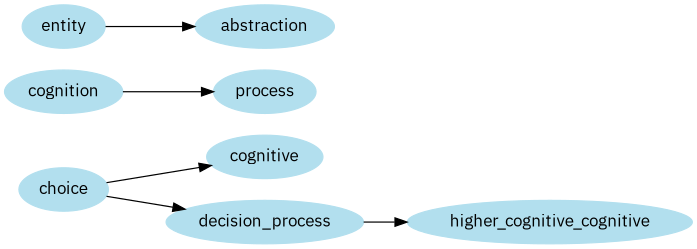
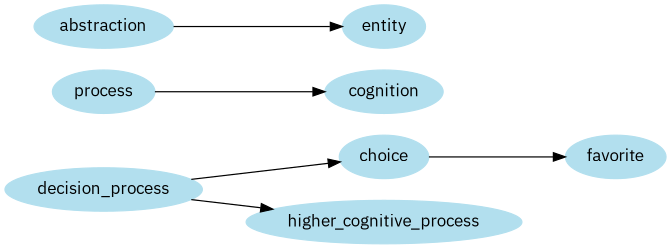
edge "entity" -> "abstraction": reversed
edge "cognition" -> "process": reversed
node "cognitive": label "cognitive" -> "favorite"
edge "choice" -> "decision_process": reversed
node "higher_cognitive_cognitive": label "higher_cognitive_cognitive" -> "higher_cognitive_process"
